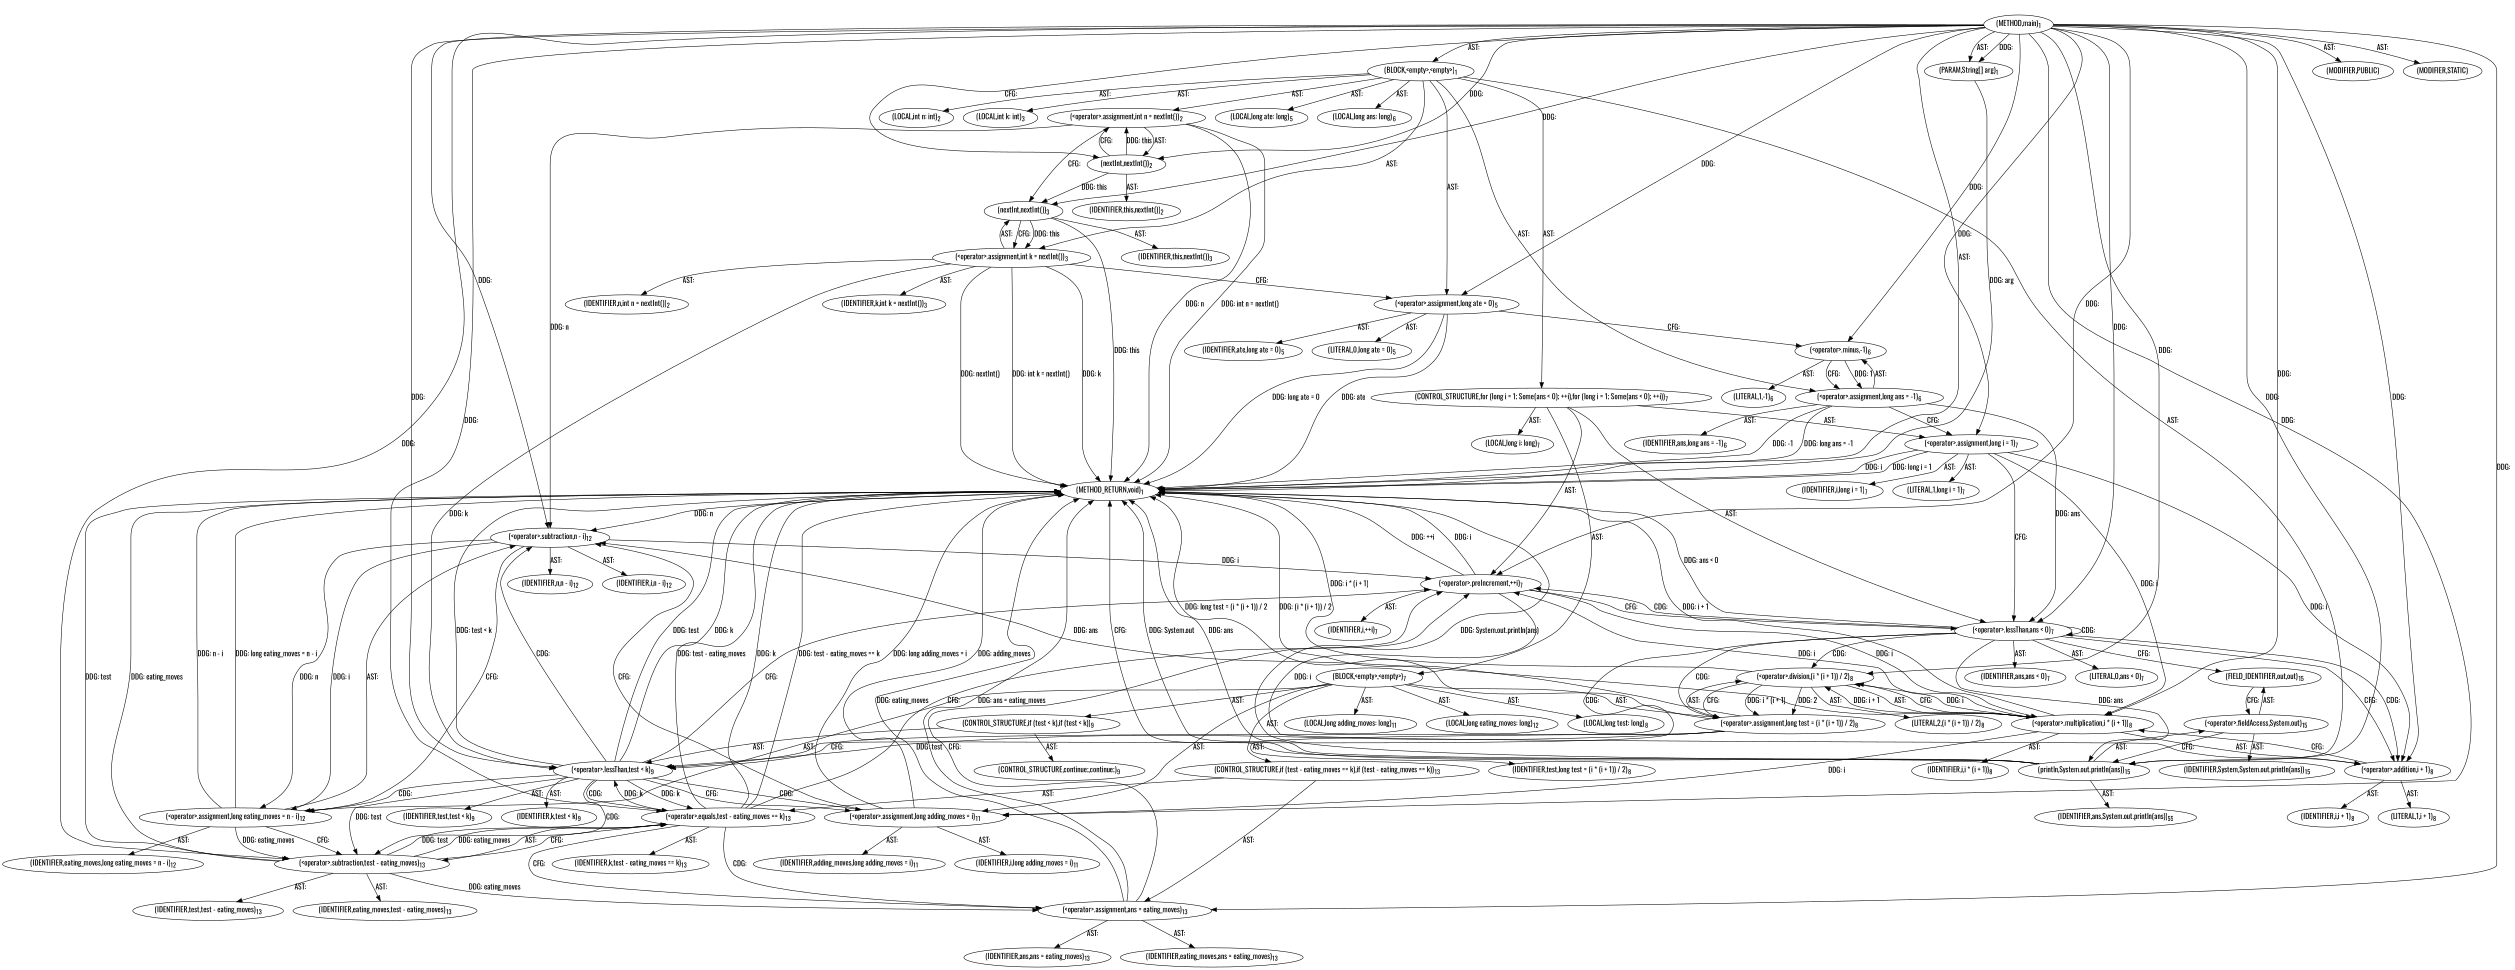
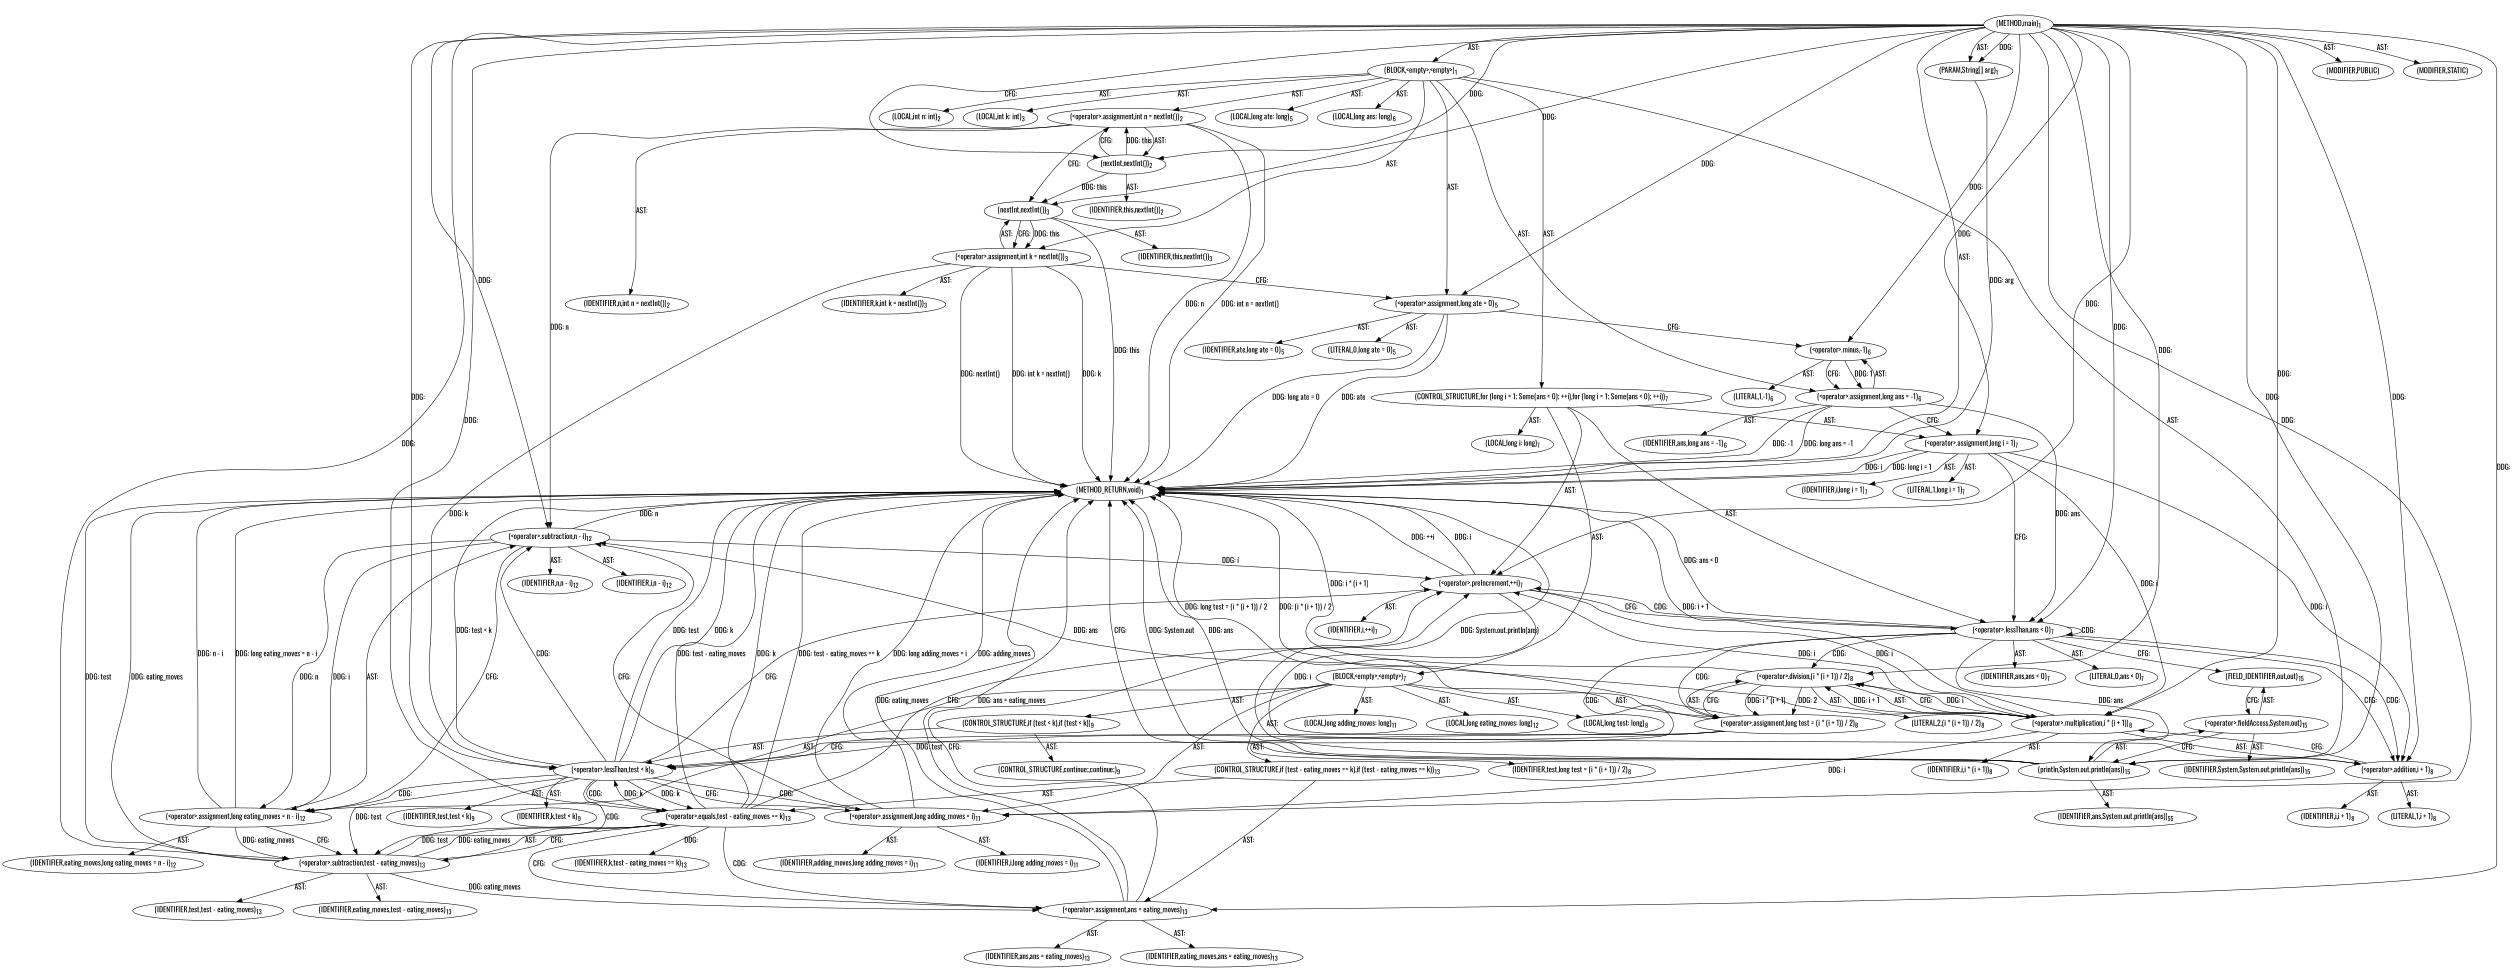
edge "(<operator>.assignment,int k = nextInt())" -> "(IDENTIFIER,n,int n = nextInt())": now "(<operator>.assignment,int n = nextInt())" -> "(IDENTIFIER,n,int n = nextInt())"
edge "(METHOD_RETURN,void)" -> "(<operator>.subtraction,n - i)": reversed
edge "(<operator>.equals,test - eating_moves == k)" -> "(IDENTIFIER,k,test - eating_moves == k)": label "AST: " -> "DDG: "
